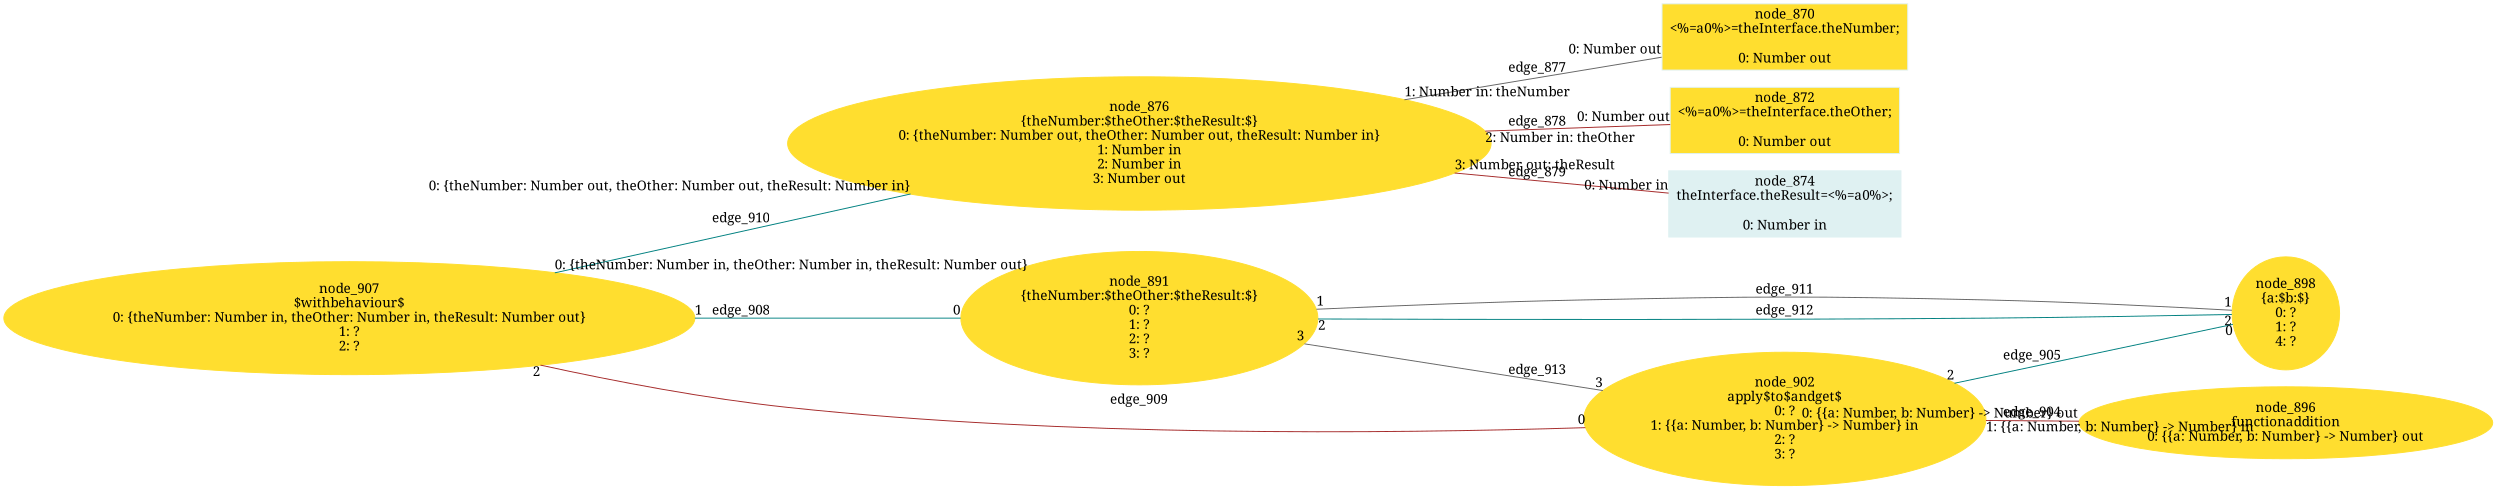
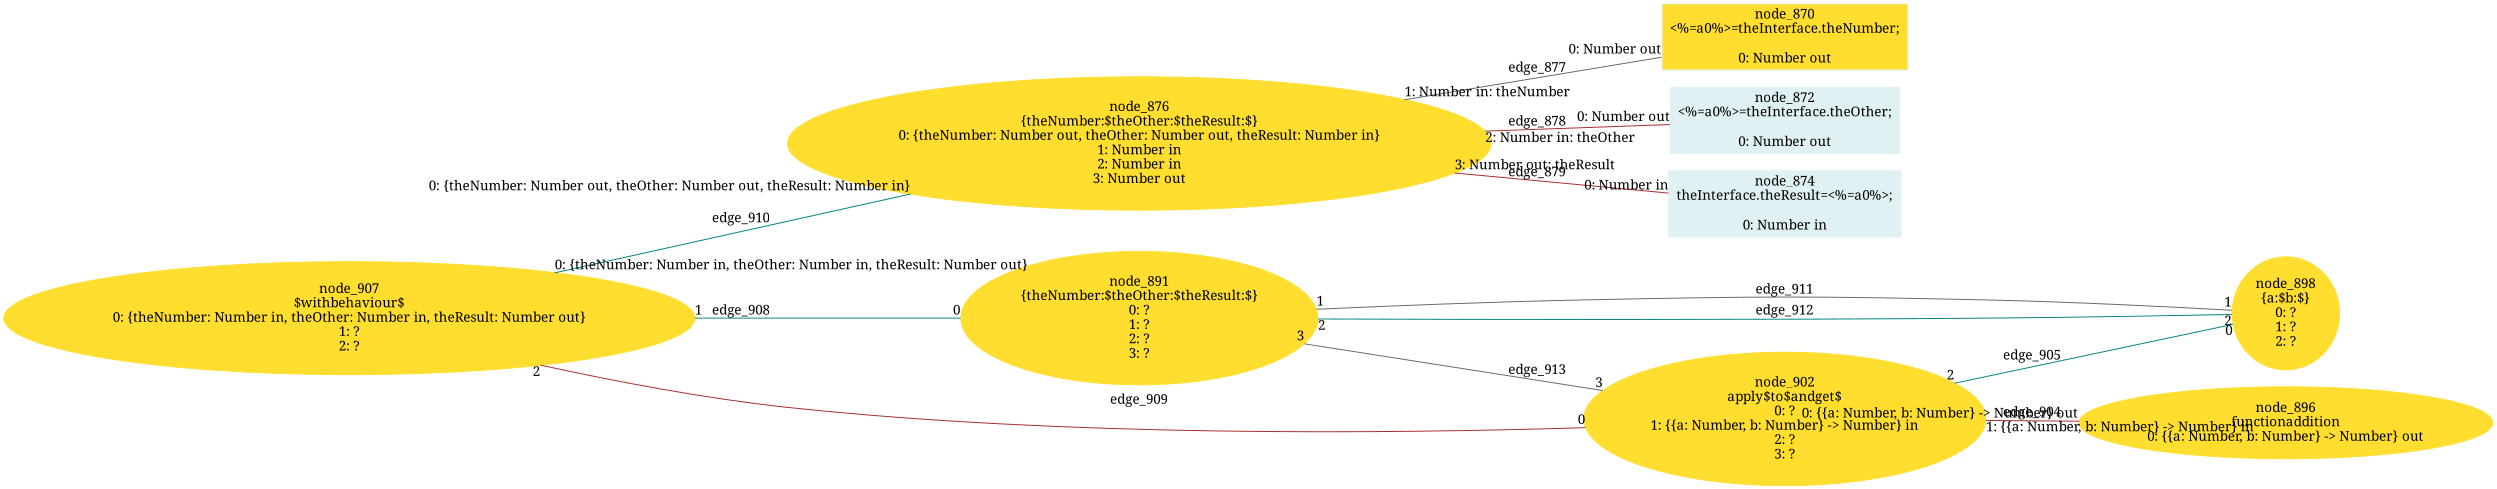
node "node_872 <%=a0%>=theInterface.theOther; 0: Number out": fillcolor #ffde2f -> #dff1f2
node "node_898 {a:$b:$} 0: ? 1: ? 4: ?": label "node_898 {a:$b:$} 0: ? 1: ? 4: ?" -> "node_898 {a:$b:$} 0: ? 1: ? 2: ?"
